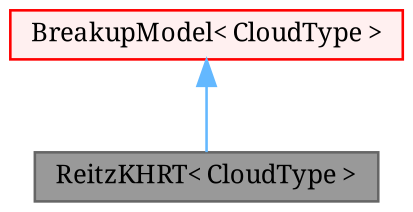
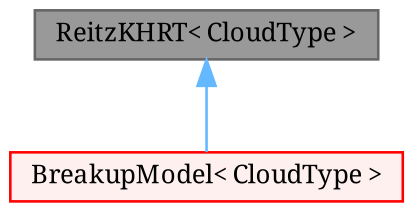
edge "ReitzKHRT< CloudType >" -> "BreakupModel< CloudType >": reversed
